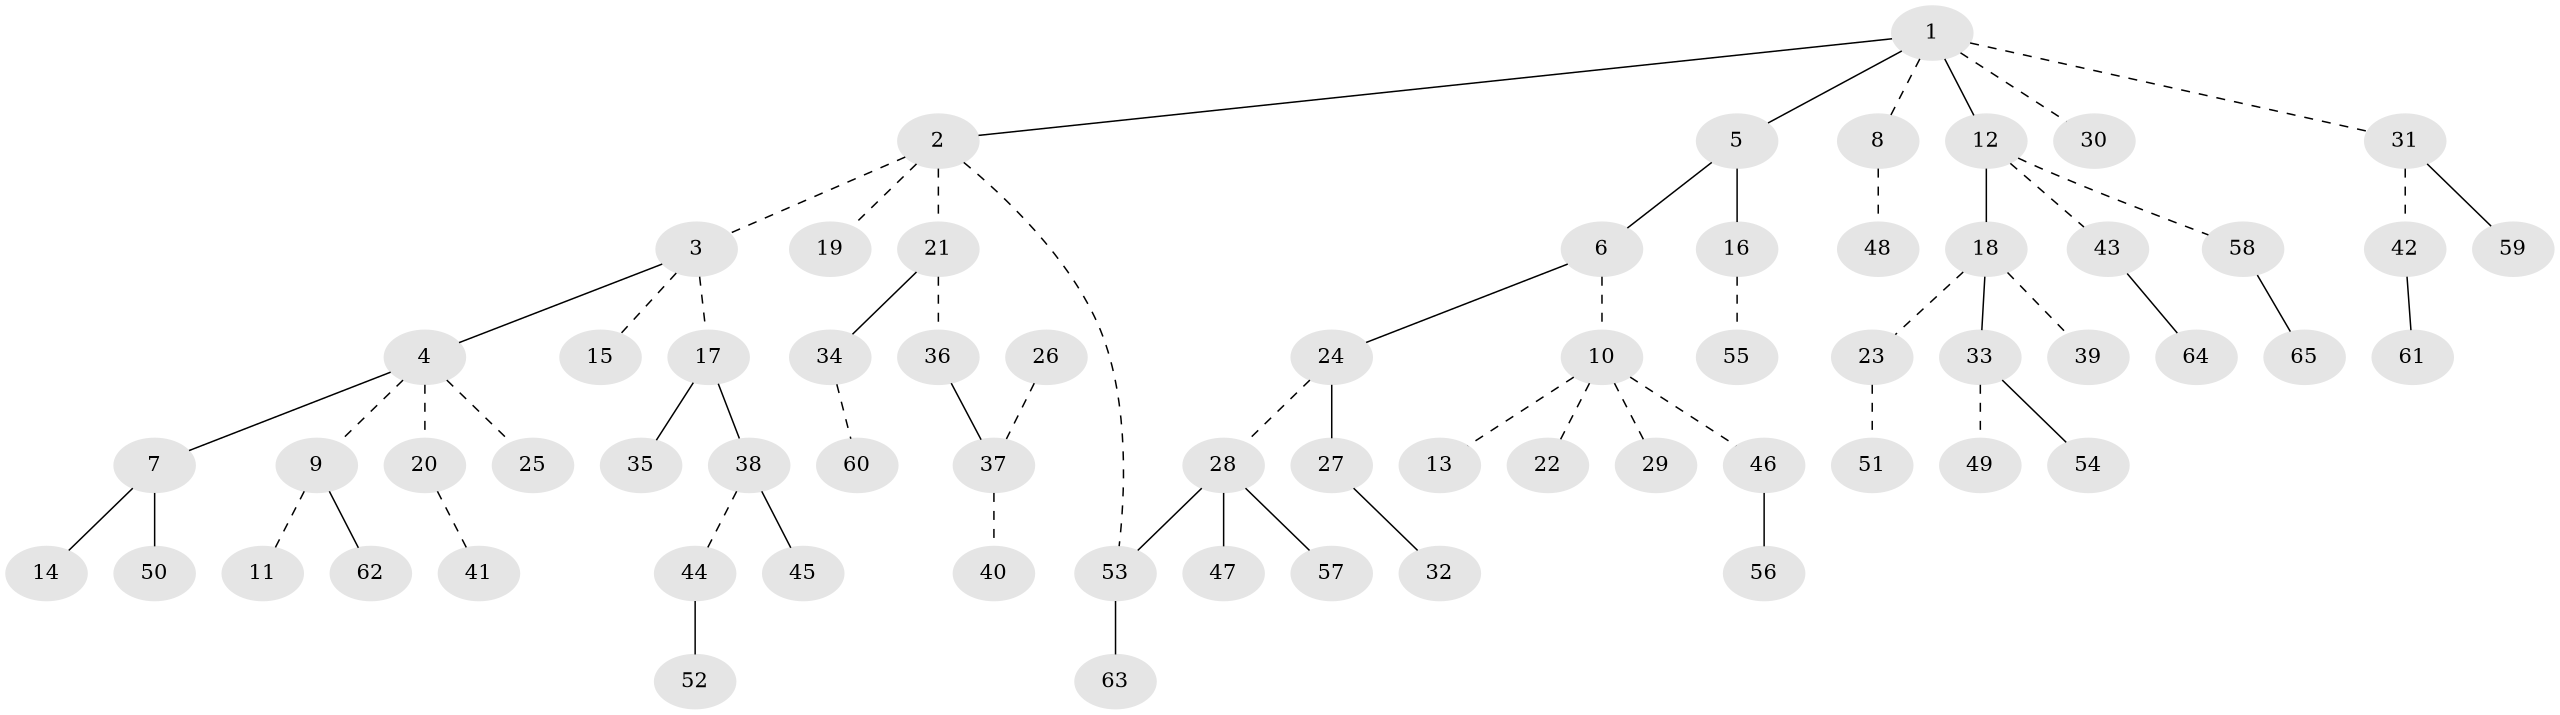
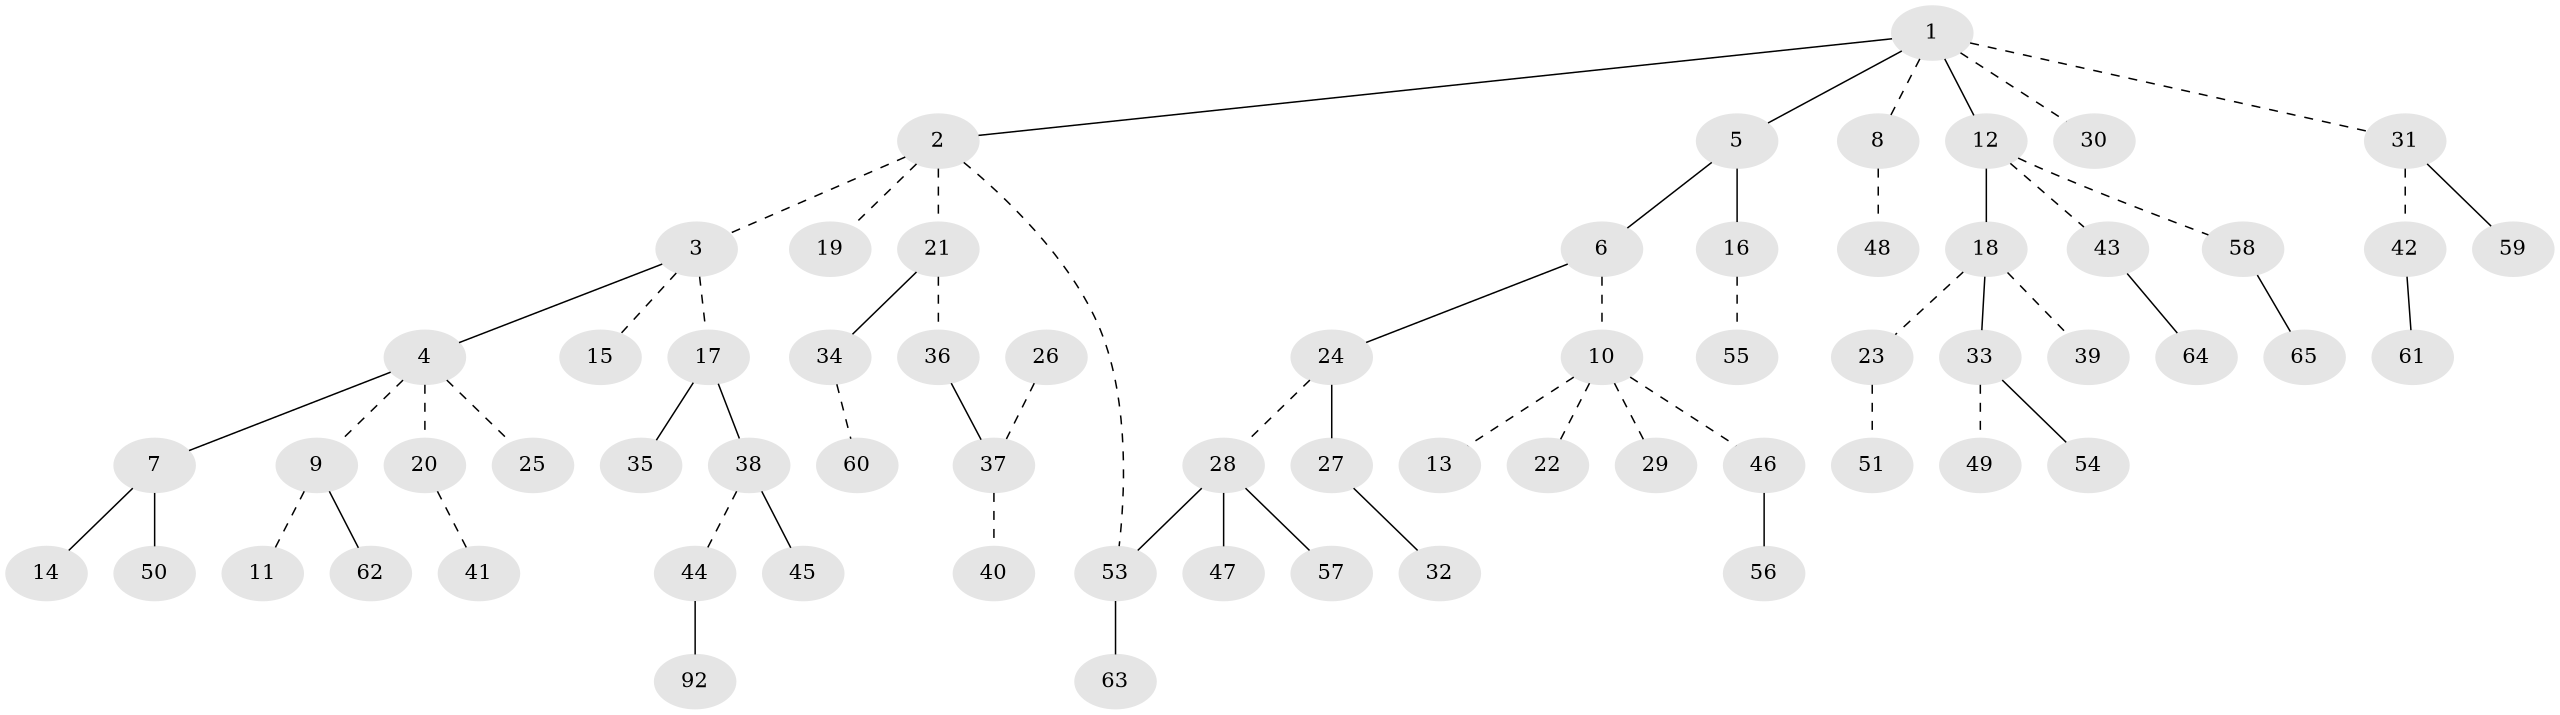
node "52": label "52" -> "92"
